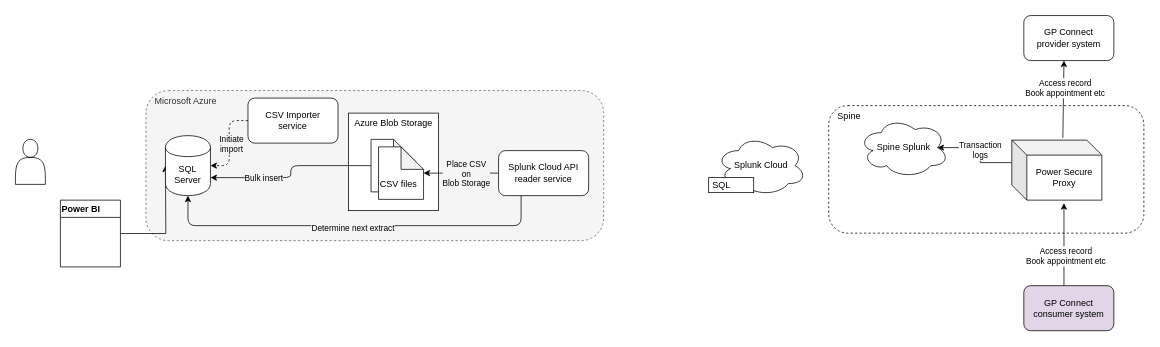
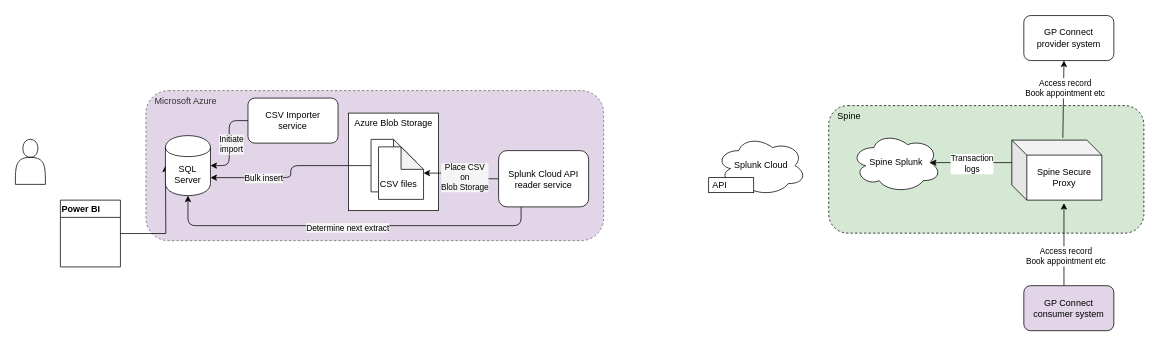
node "Microsoft Azure": fillcolor #f5f5f5 -> #e1d5e7
edge "CSV Importer service" -> "SQL Server": style dashed -> solid
node "Spine Splunk": moved (903, 147) -> (896, 162)
node "Spine": fillcolor #ffffff -> #d5e8d4
node "Splunk Cloud API reader service": size 90x45 -> 90x56
node "Power Secure Proxy": label "Power Secure Proxy" -> "Spine Secure Proxy"
node "SQL": label "SQL" -> "API"
